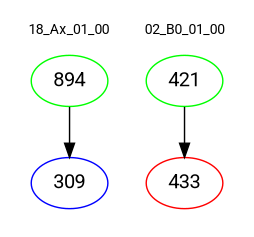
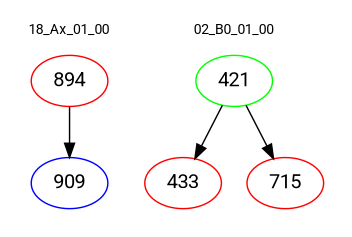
node "894": color green -> red
node "309": label "309" -> "909"
node "715": added
